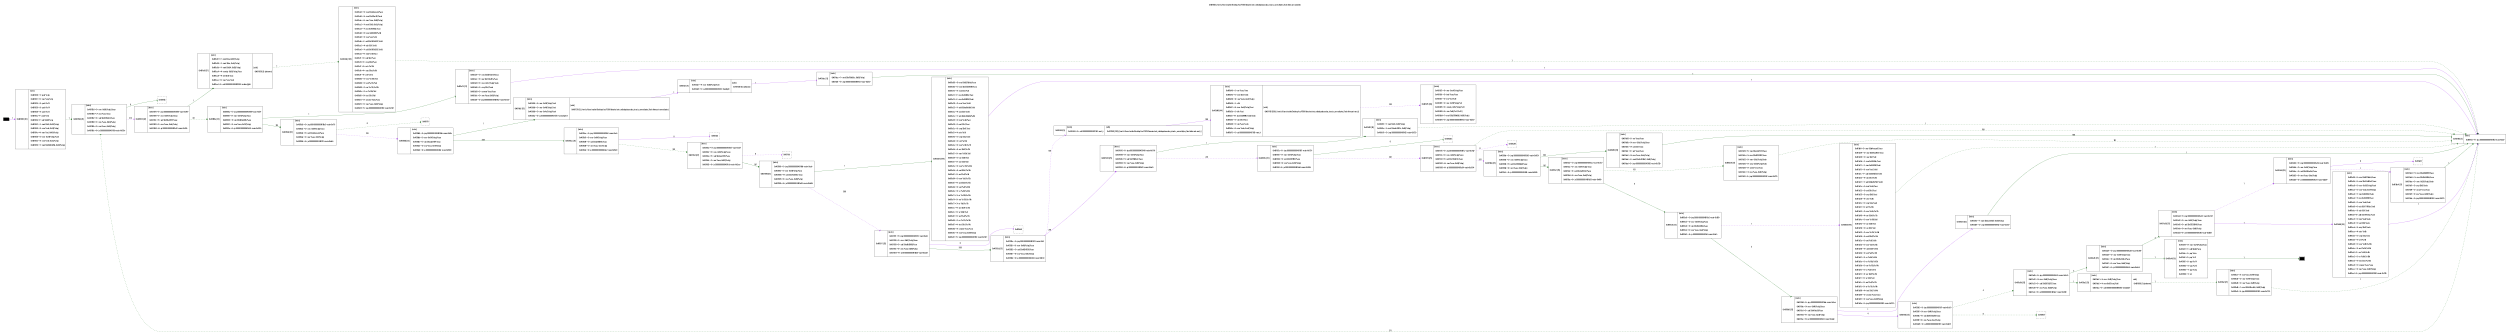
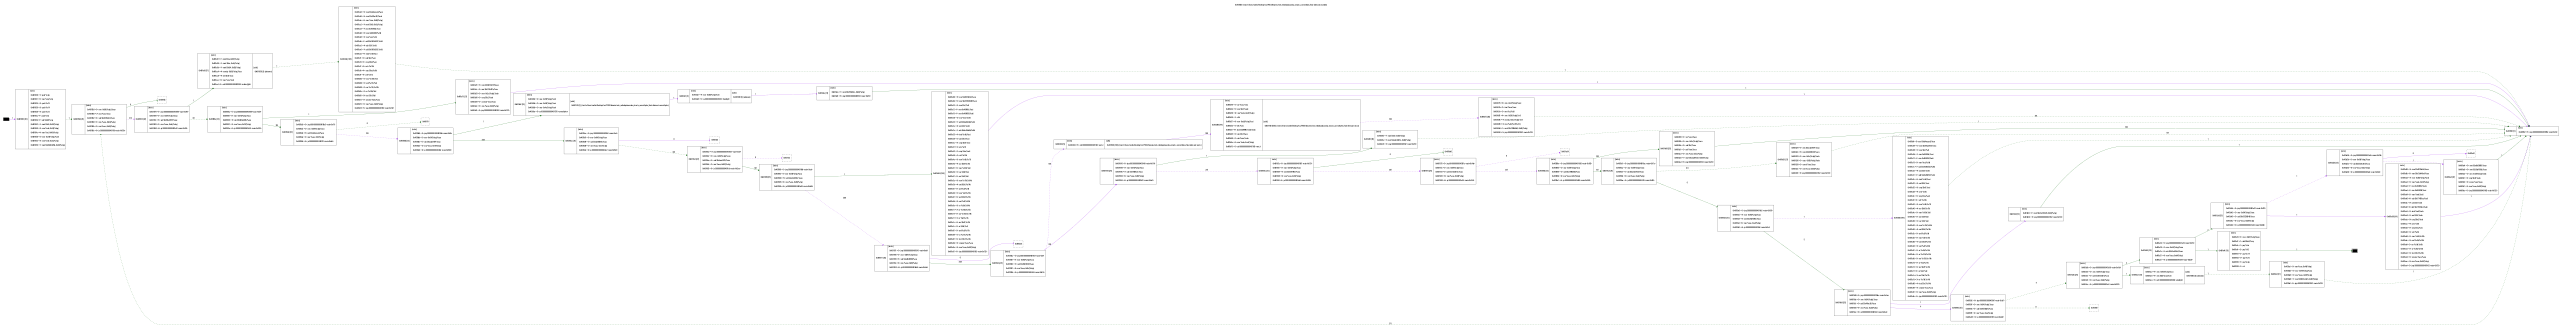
edge "0x401975 [25]" -> "0x401f62 [5]": now "0x401d75 [36]" -> "0x401f62 [5]"
